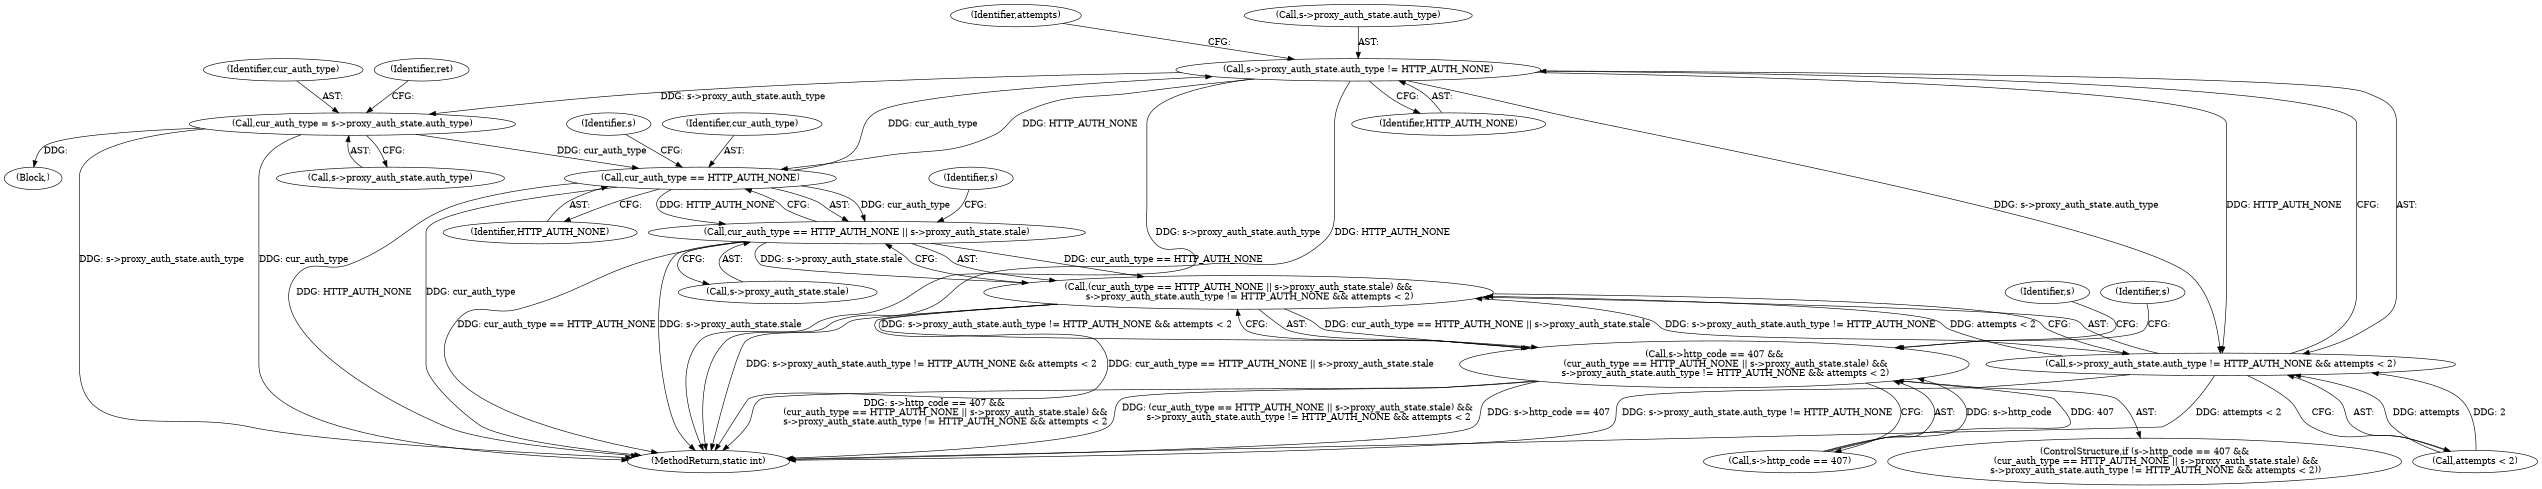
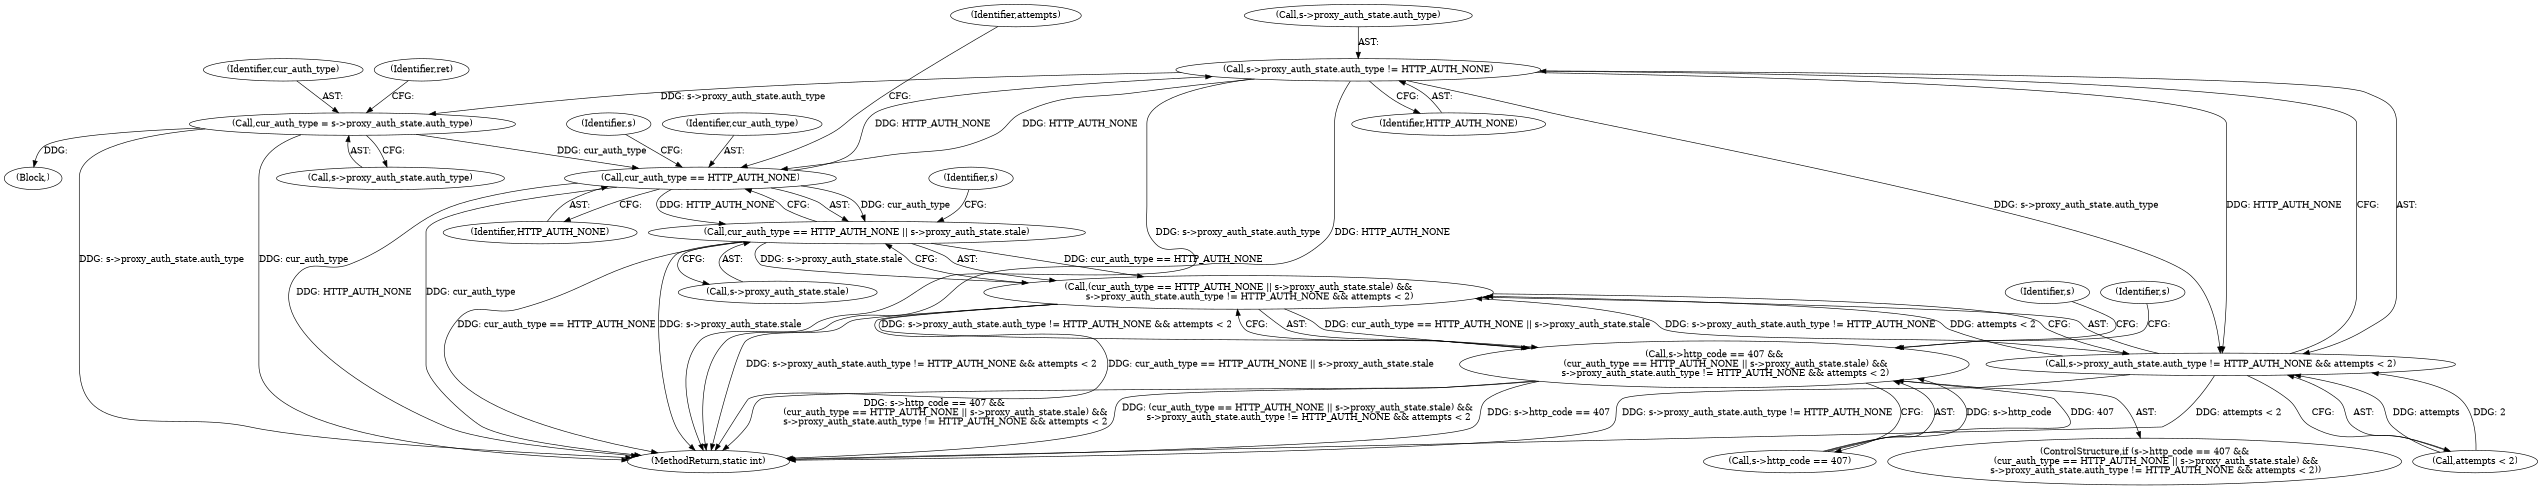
edge "(Identifier,attempts)" -> "(Call,s->proxy_auth_state.auth_type != HTTP_AUTH_NONE)": now "(Identifier,attempts)" -> "(Call,cur_auth_type == HTTP_AUTH_NONE)"
edge "(Call,cur_auth_type == HTTP_AUTH_NONE)" -> "(Call,s->proxy_auth_state.auth_type != HTTP_AUTH_NONE)": label "DDG: cur_auth_type" -> "DDG: HTTP_AUTH_NONE"
